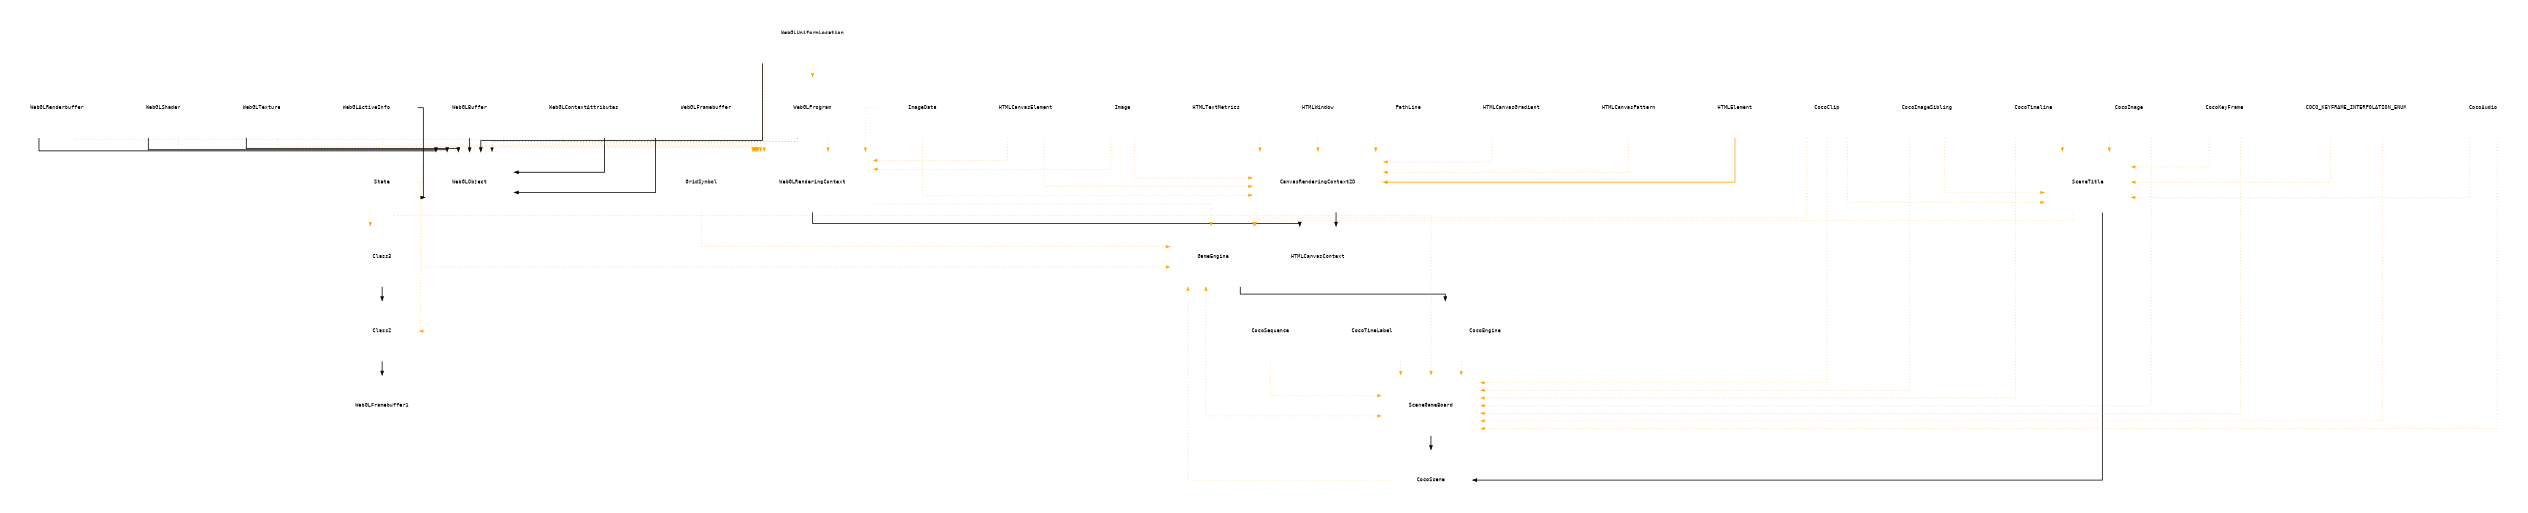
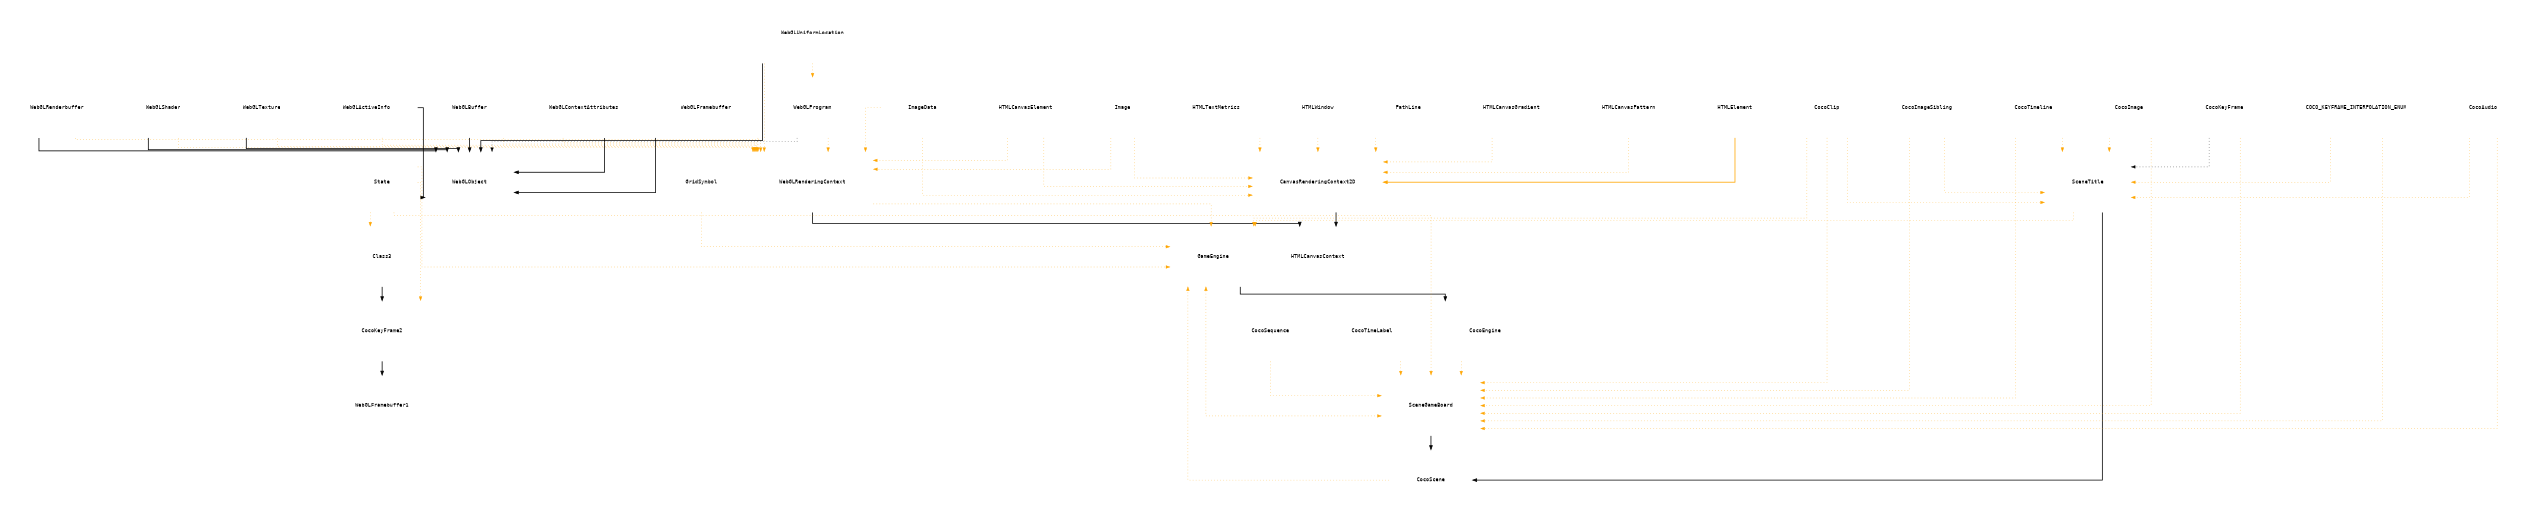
edge "CocoKeyFrame" -> "SceneTitle": color orange -> black
node "Class2": label "Class2" -> "CocoKeyFrame2"
